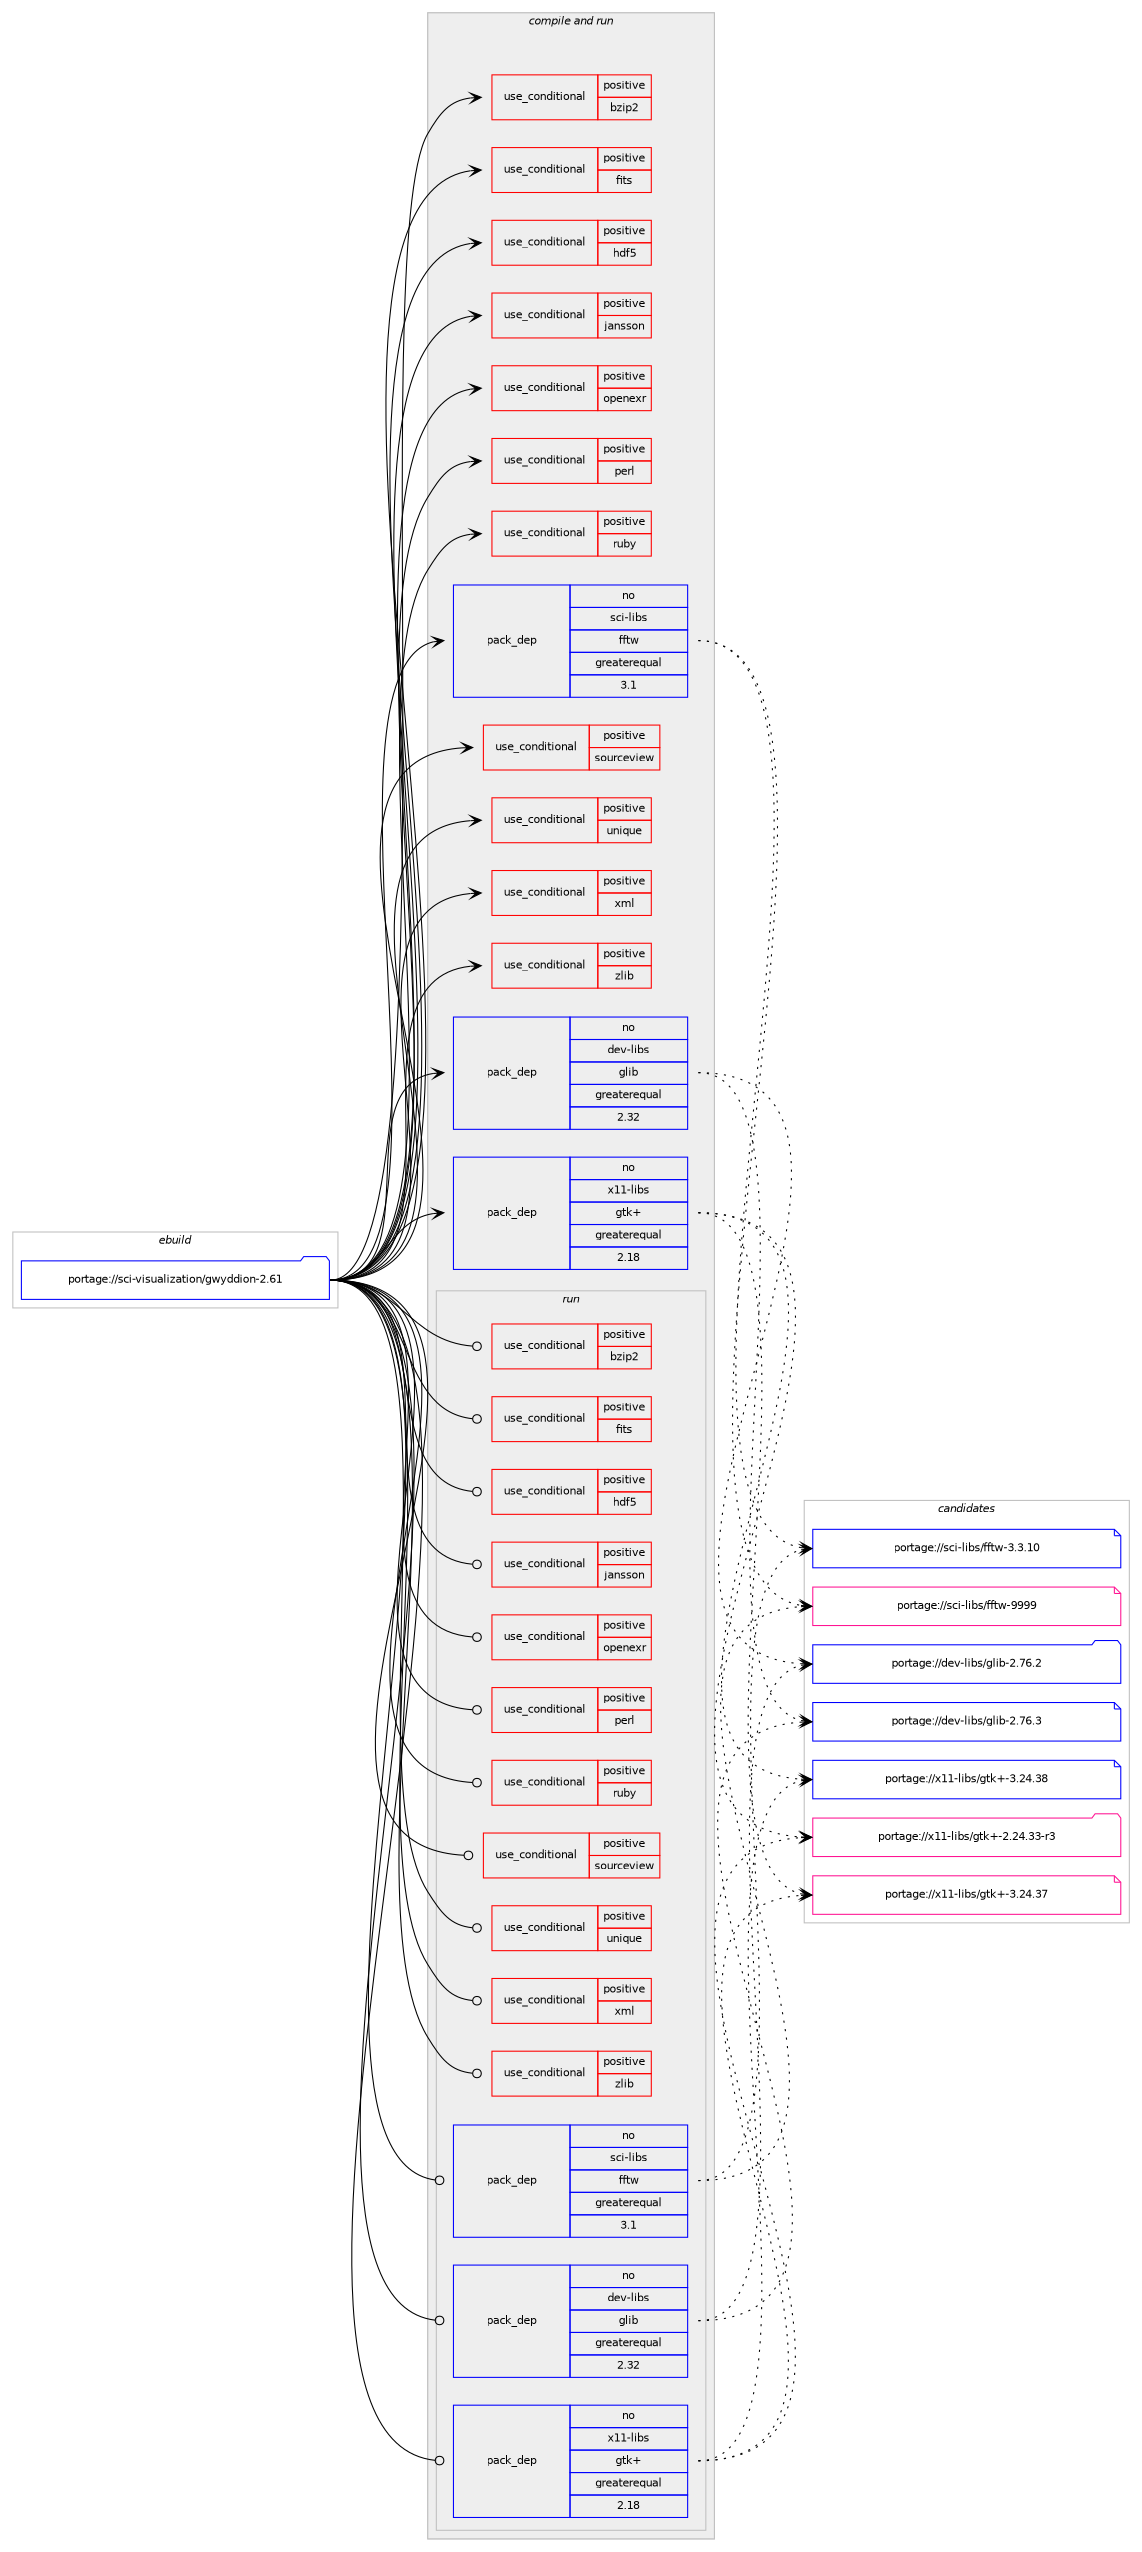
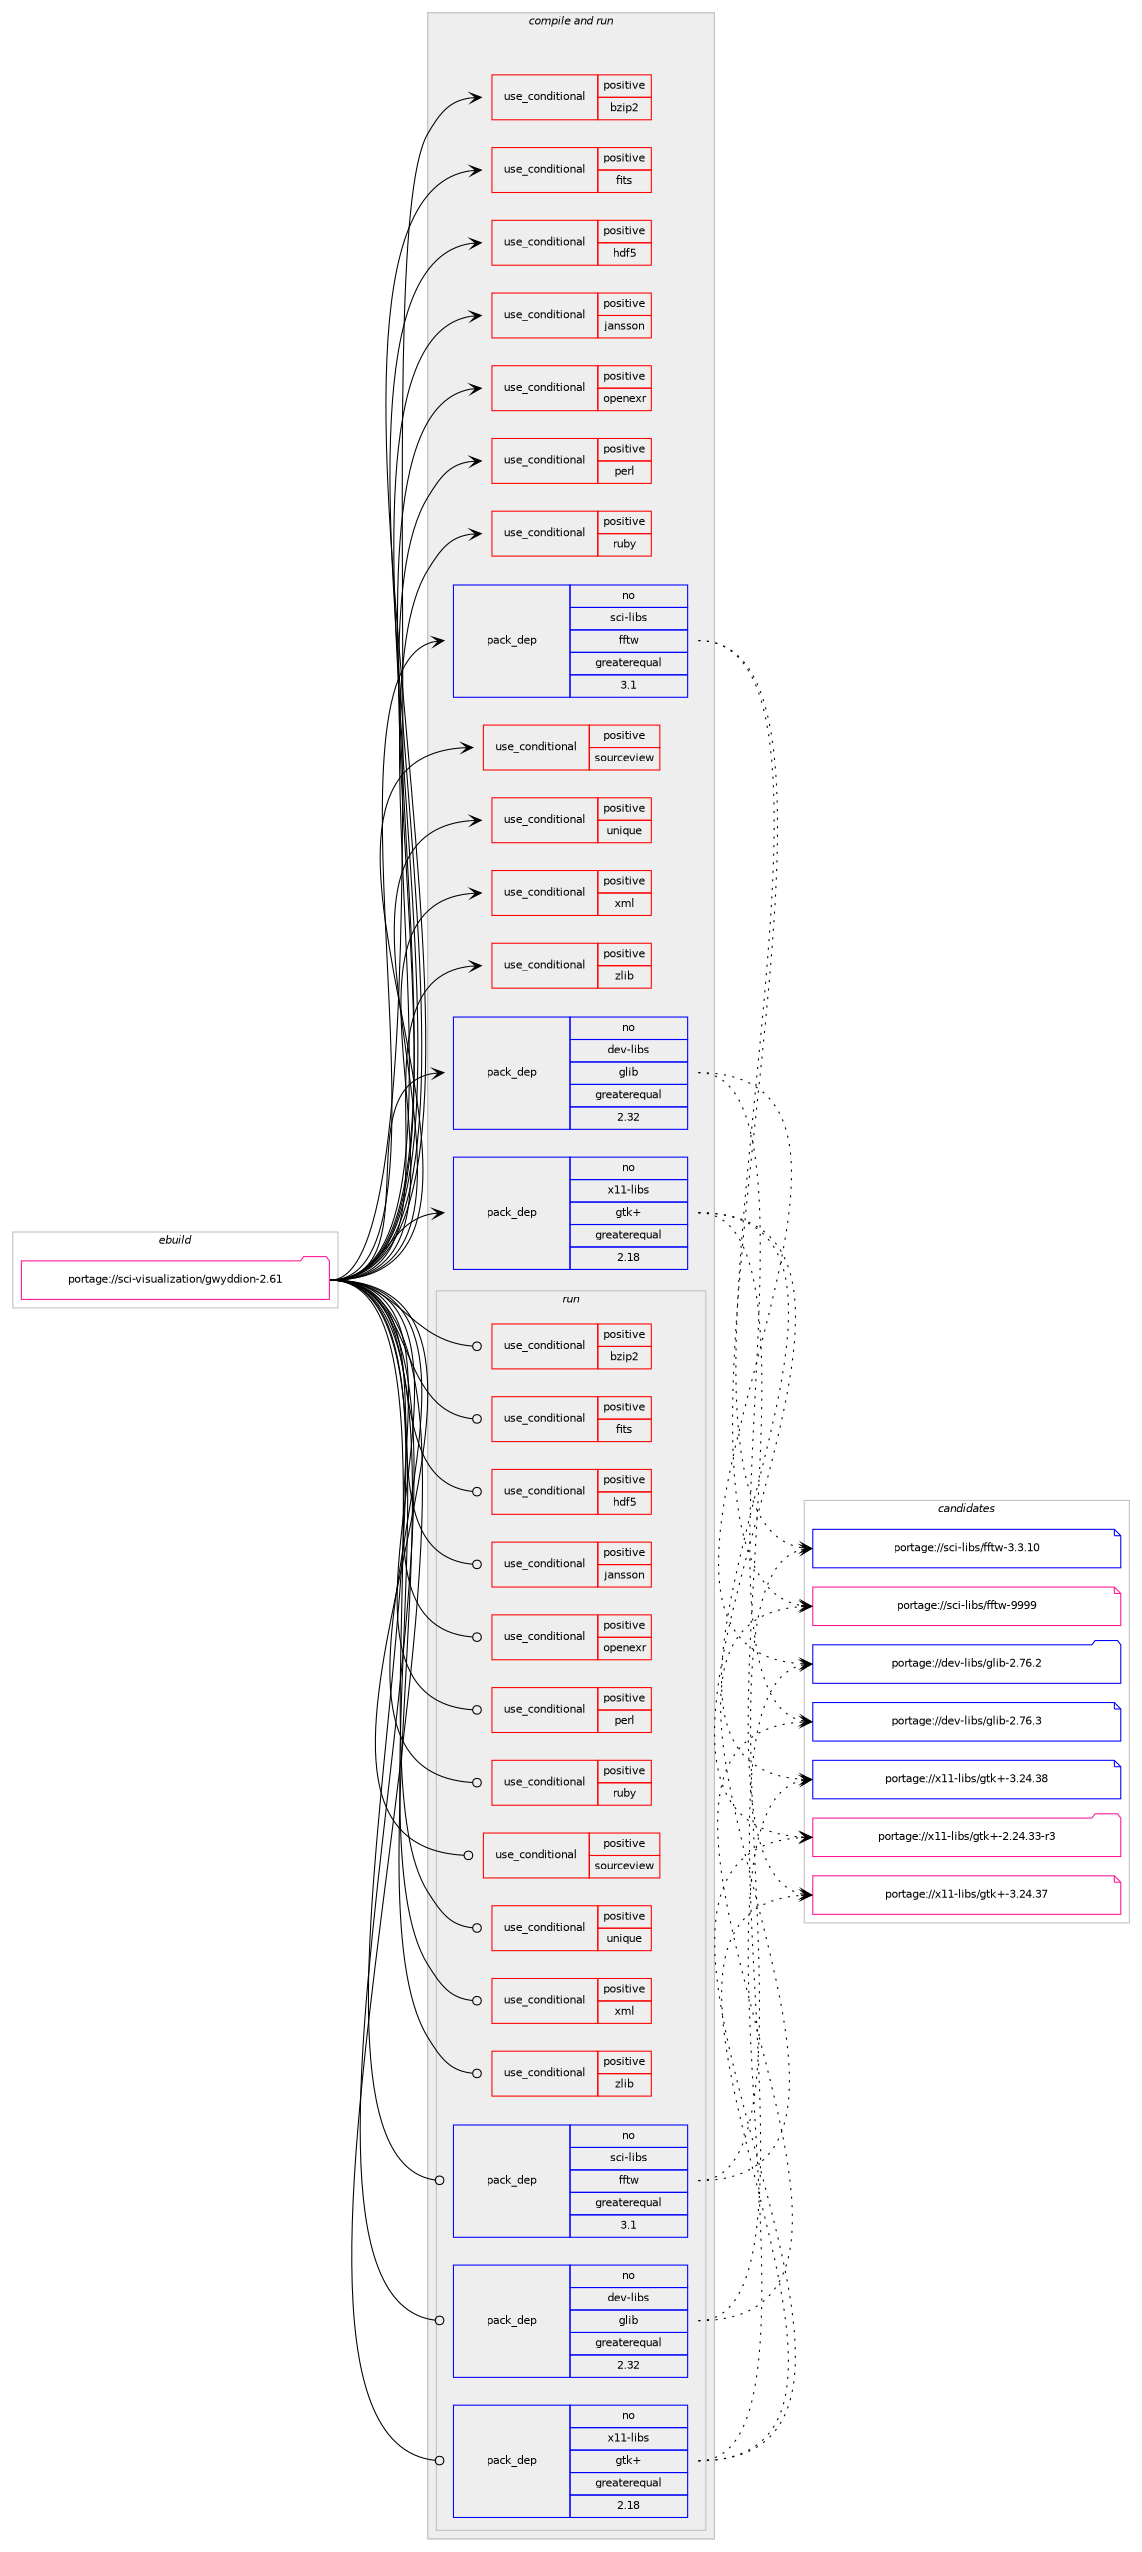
node "portage://sci-visualization/gwyddion-2.61": color blue -> deeppink
